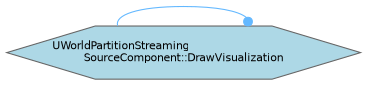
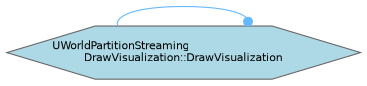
node "UWorldPartitionStreaming SourceComponent::DrawVisualization": label "UWorldPartitionStreaming SourceComponent::DrawVisualization" -> "UWorldPartitionStreaming DrawVisualization::DrawVisualization"
